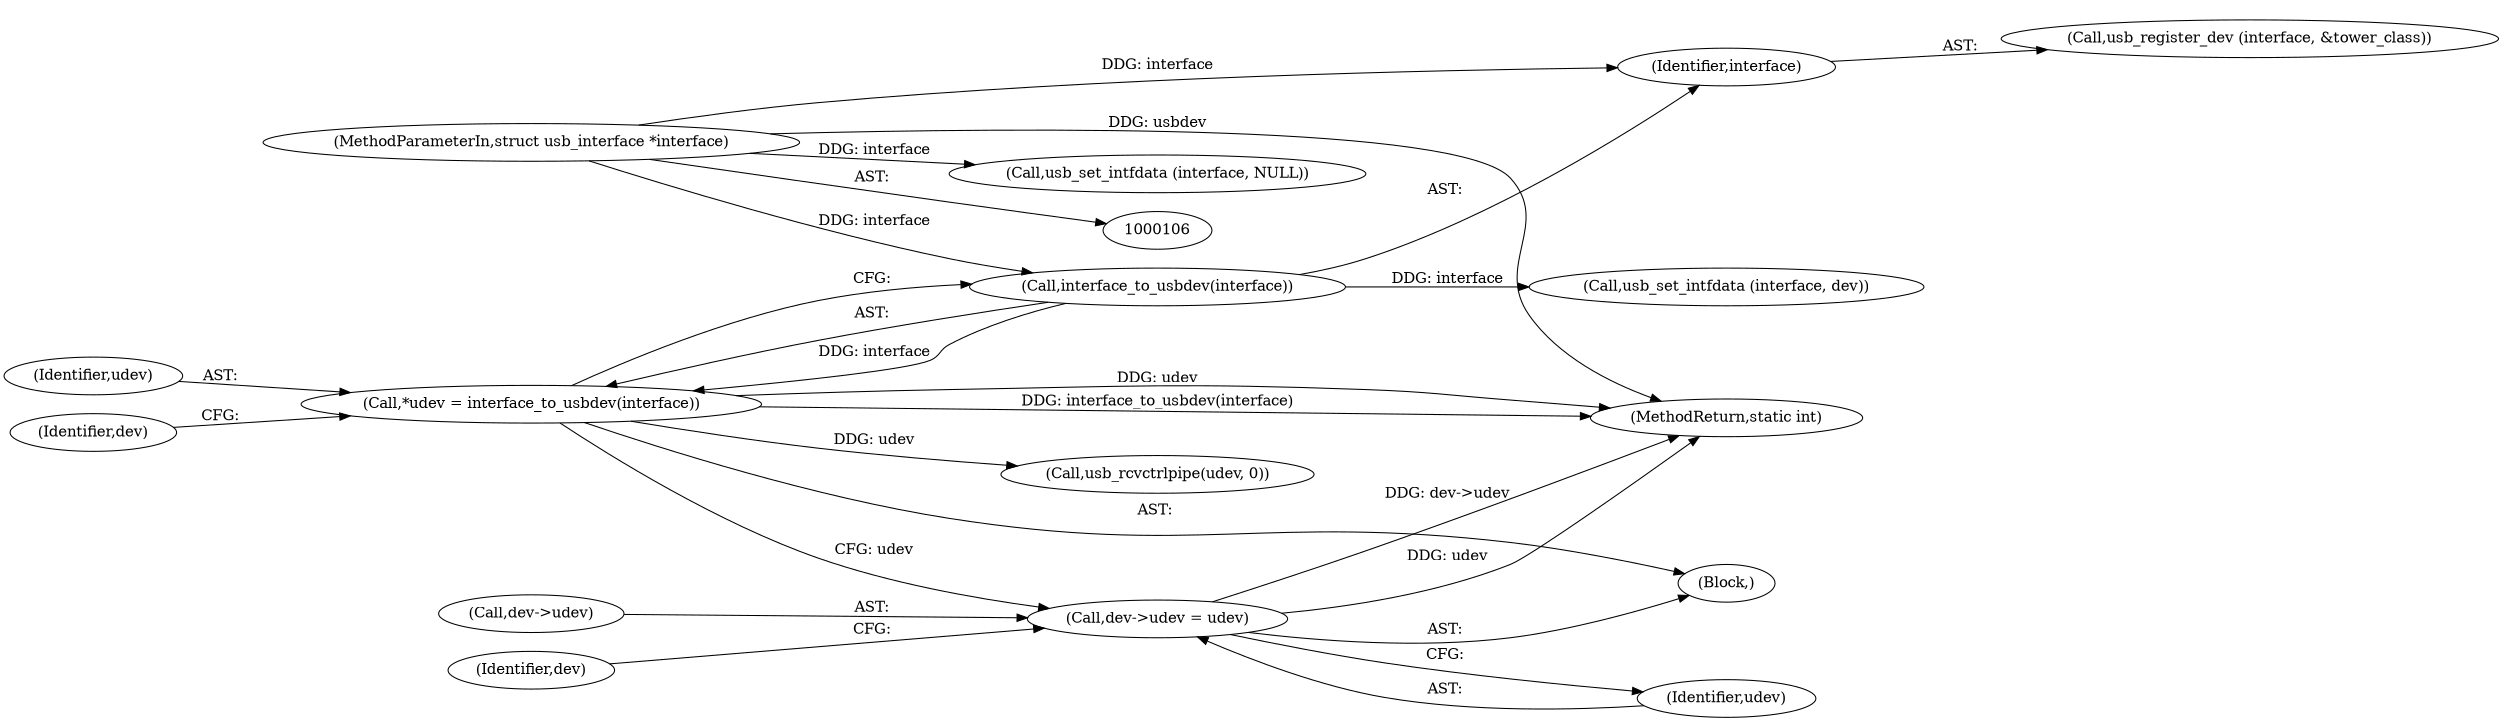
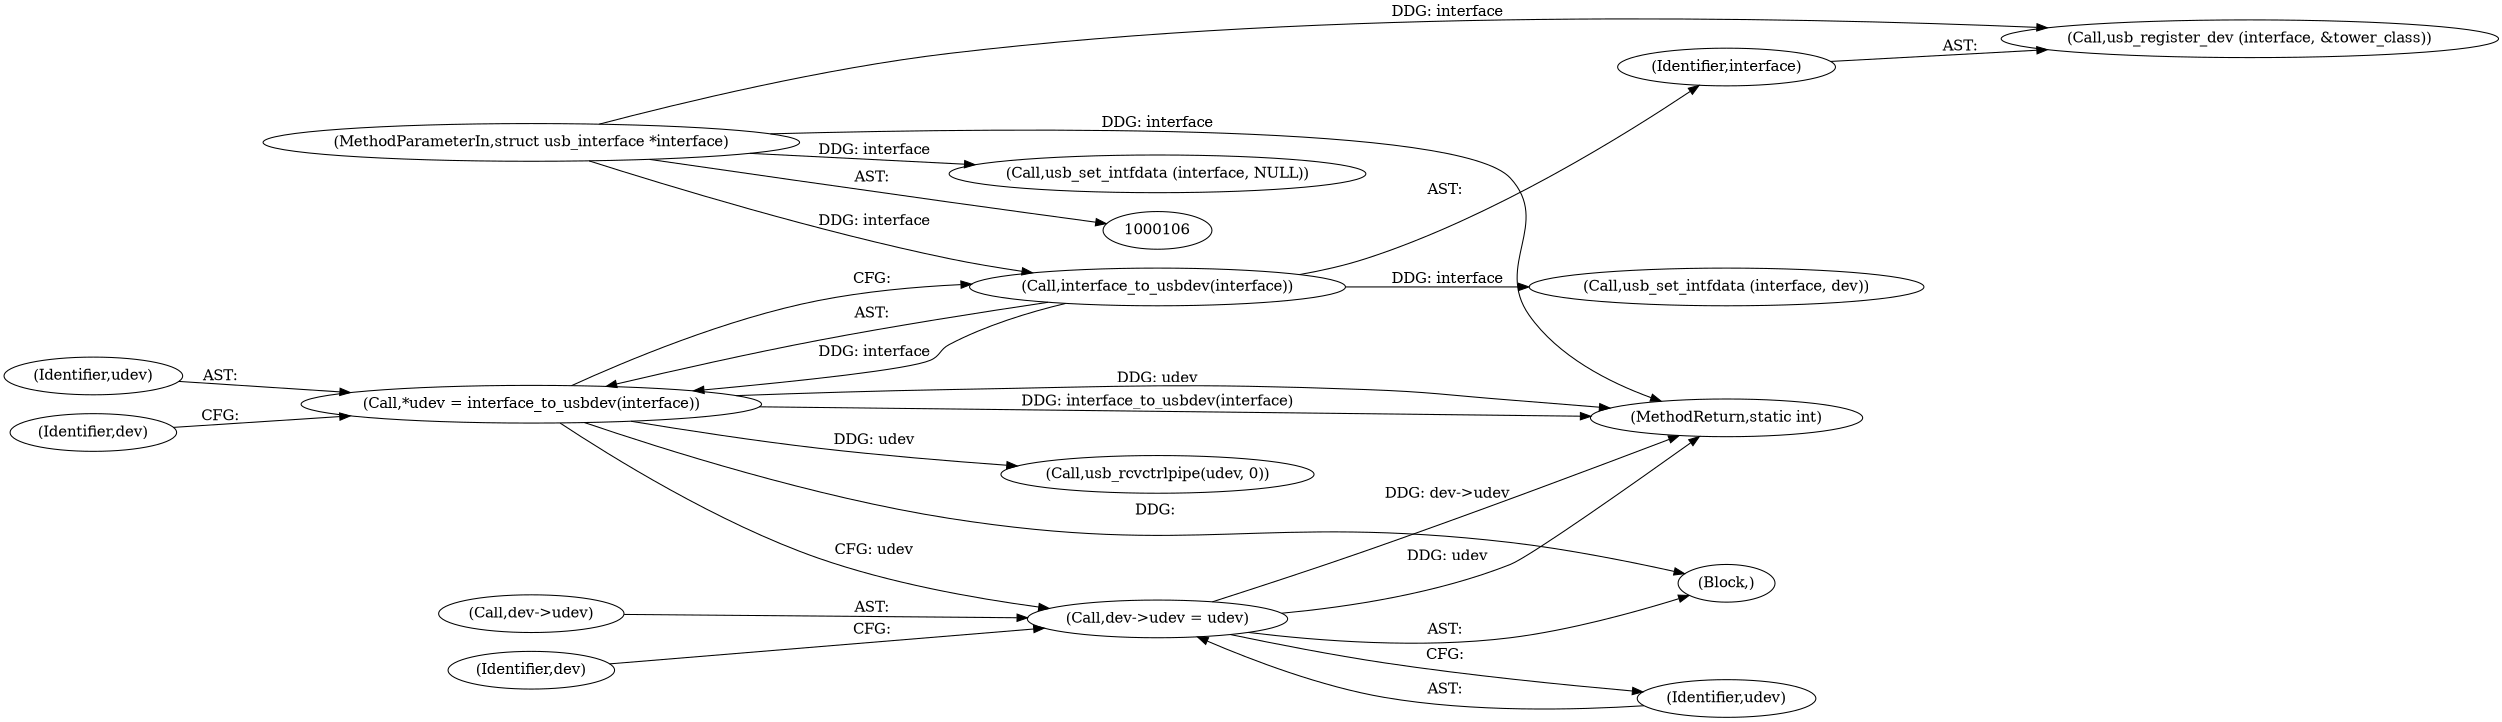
edge "(MethodParameterIn,struct usb_interface *interface)" -> "(Identifier,interface)": now "(MethodParameterIn,struct usb_interface *interface)" -> "(Call,usb_register_dev (interface, &tower_class))"
edge "(MethodParameterIn,struct usb_interface *interface)" -> "(MethodReturn,static int)": label "DDG: usbdev" -> "DDG: interface"
edge "(Call,*udev = interface_to_usbdev(interface))" -> "(Block,)": label "AST: " -> "DDG: "
